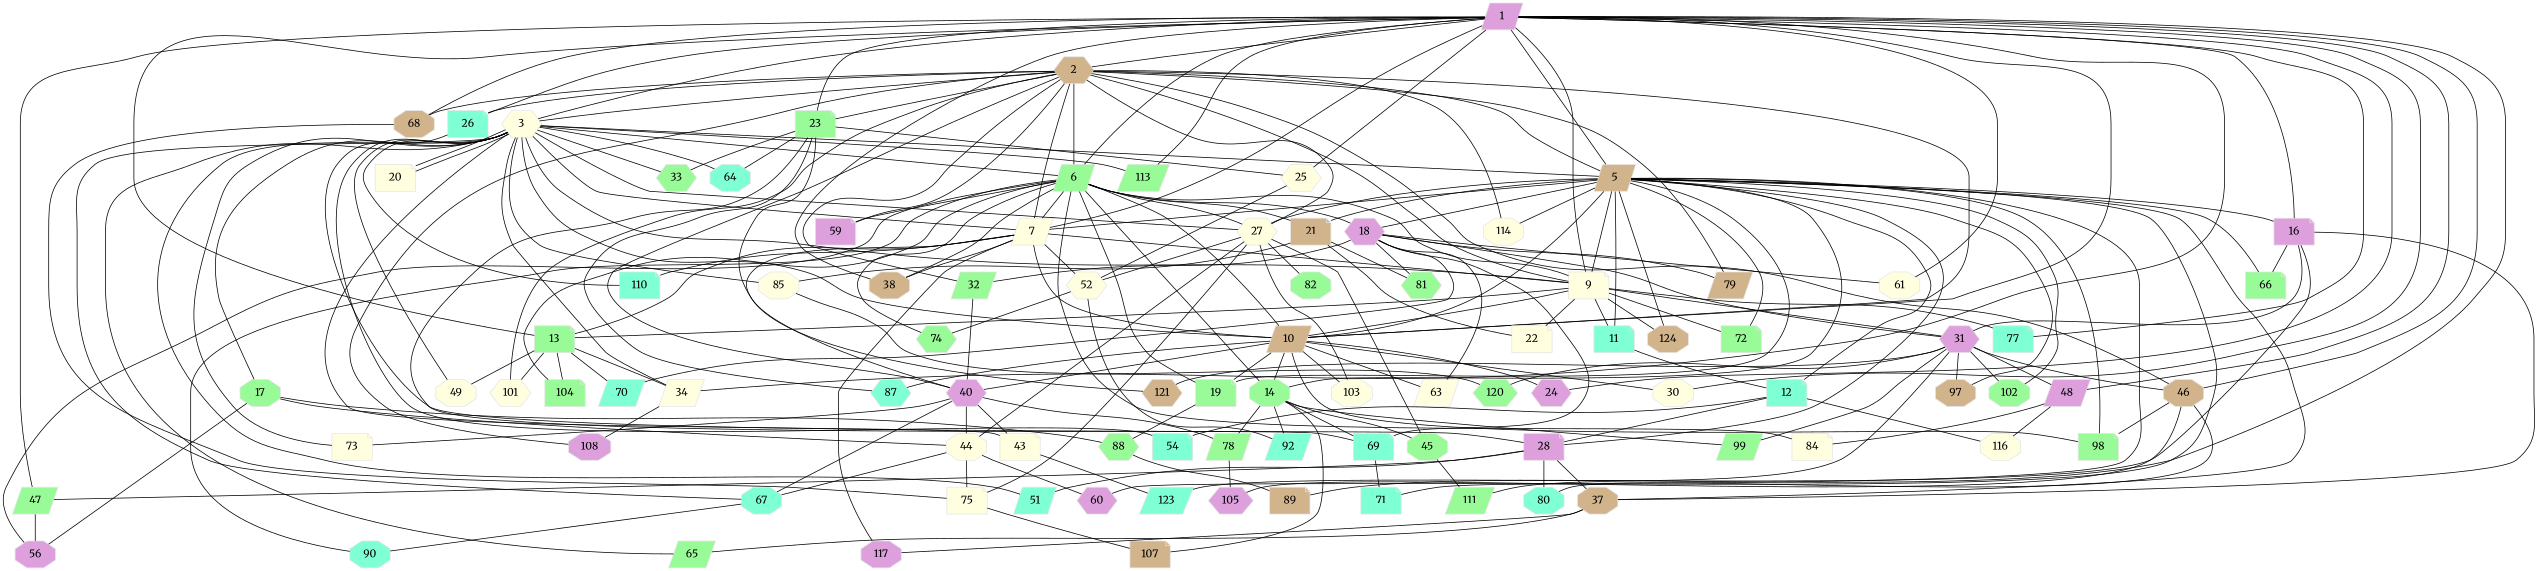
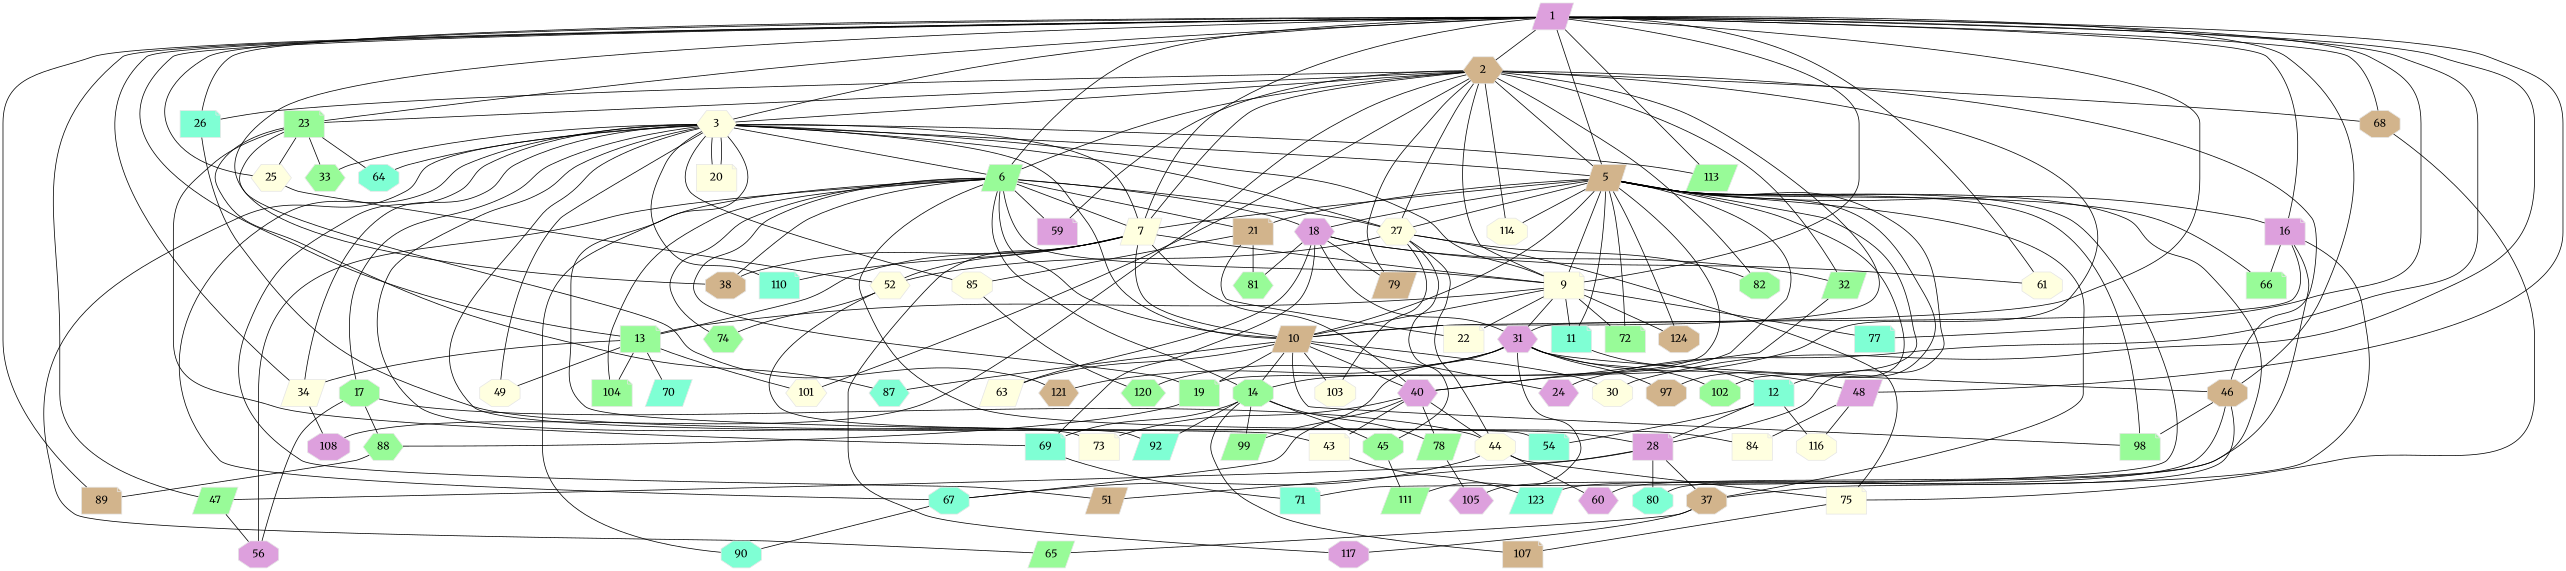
edge "2" -- "82": added
edge "18" -- "70": removed
node "51": fillcolor aquamarine -> tan
